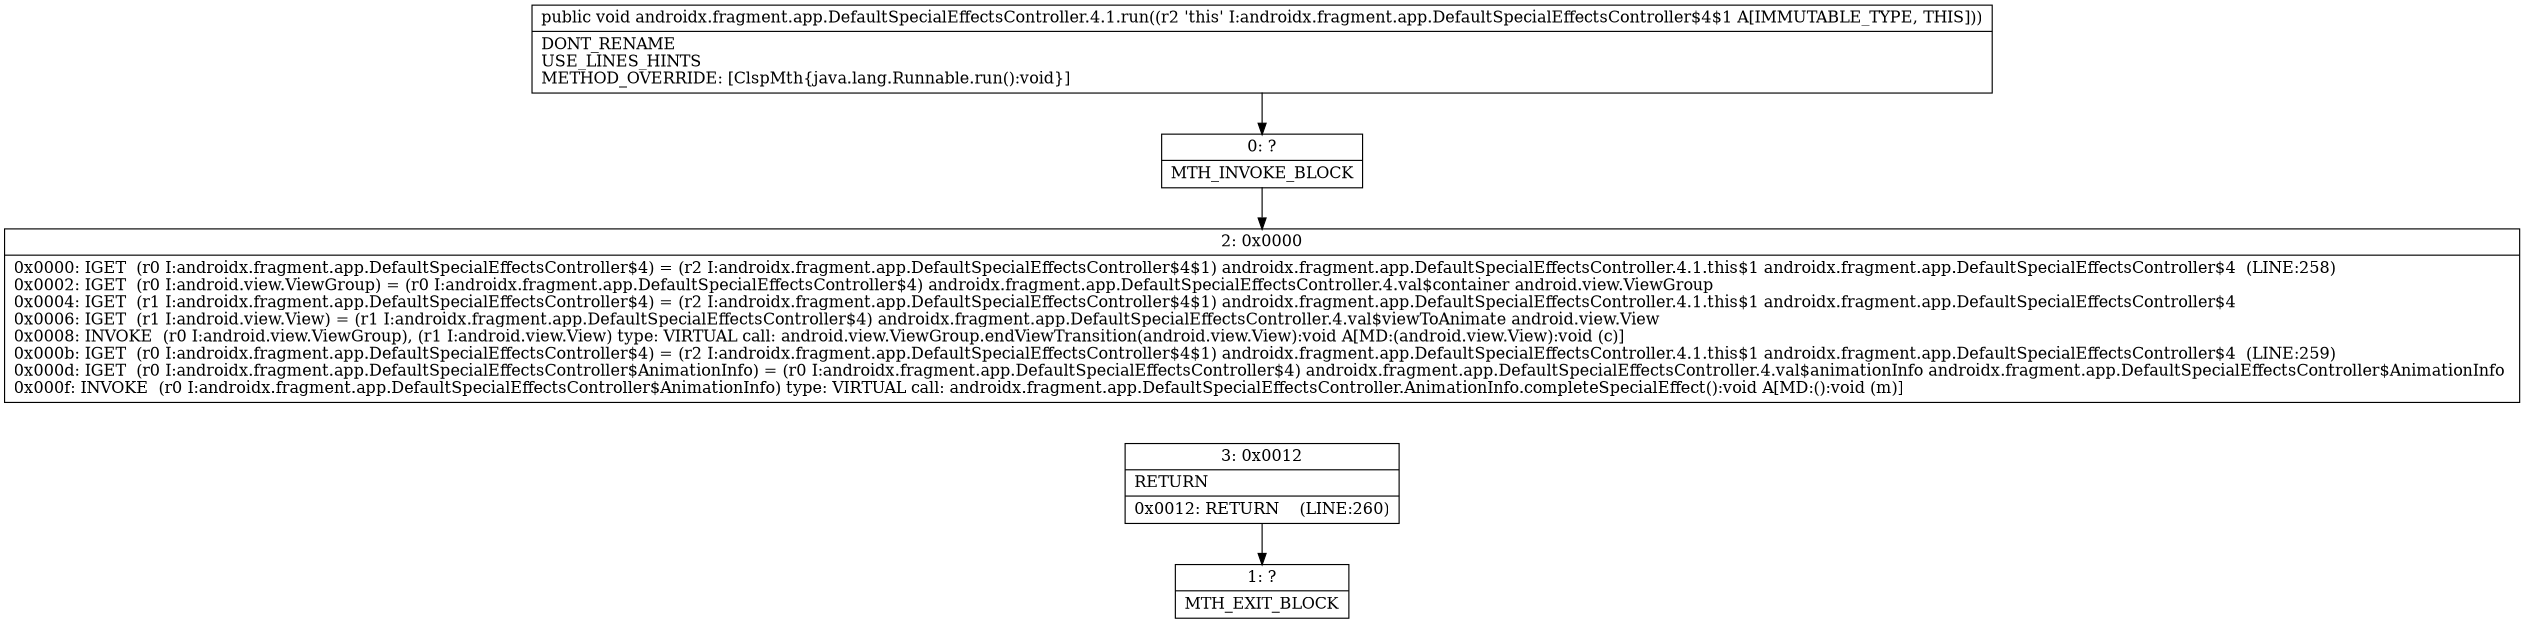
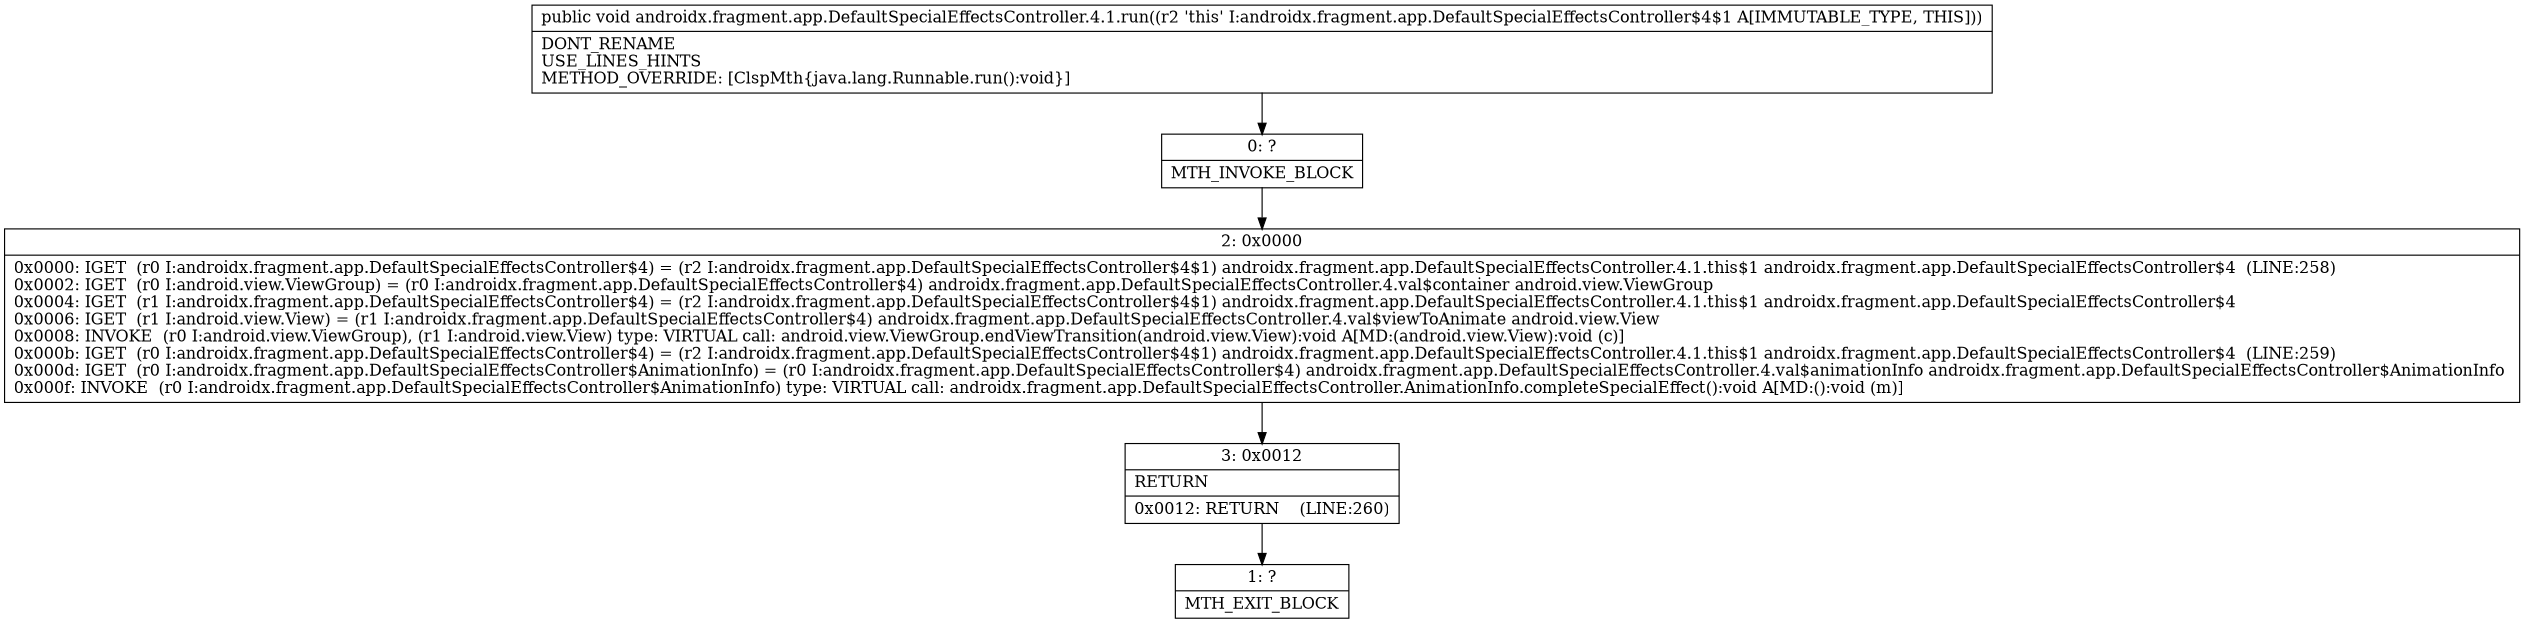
edge "2: 0x0000" -> "3: 0x0012": added
